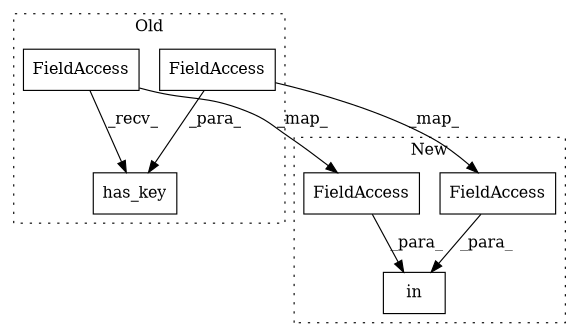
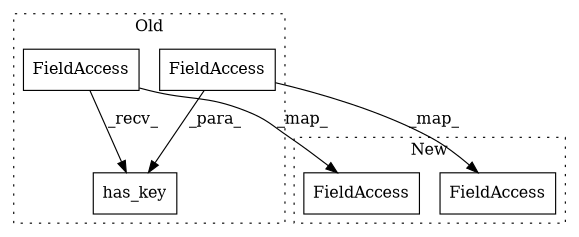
node "in": removed
